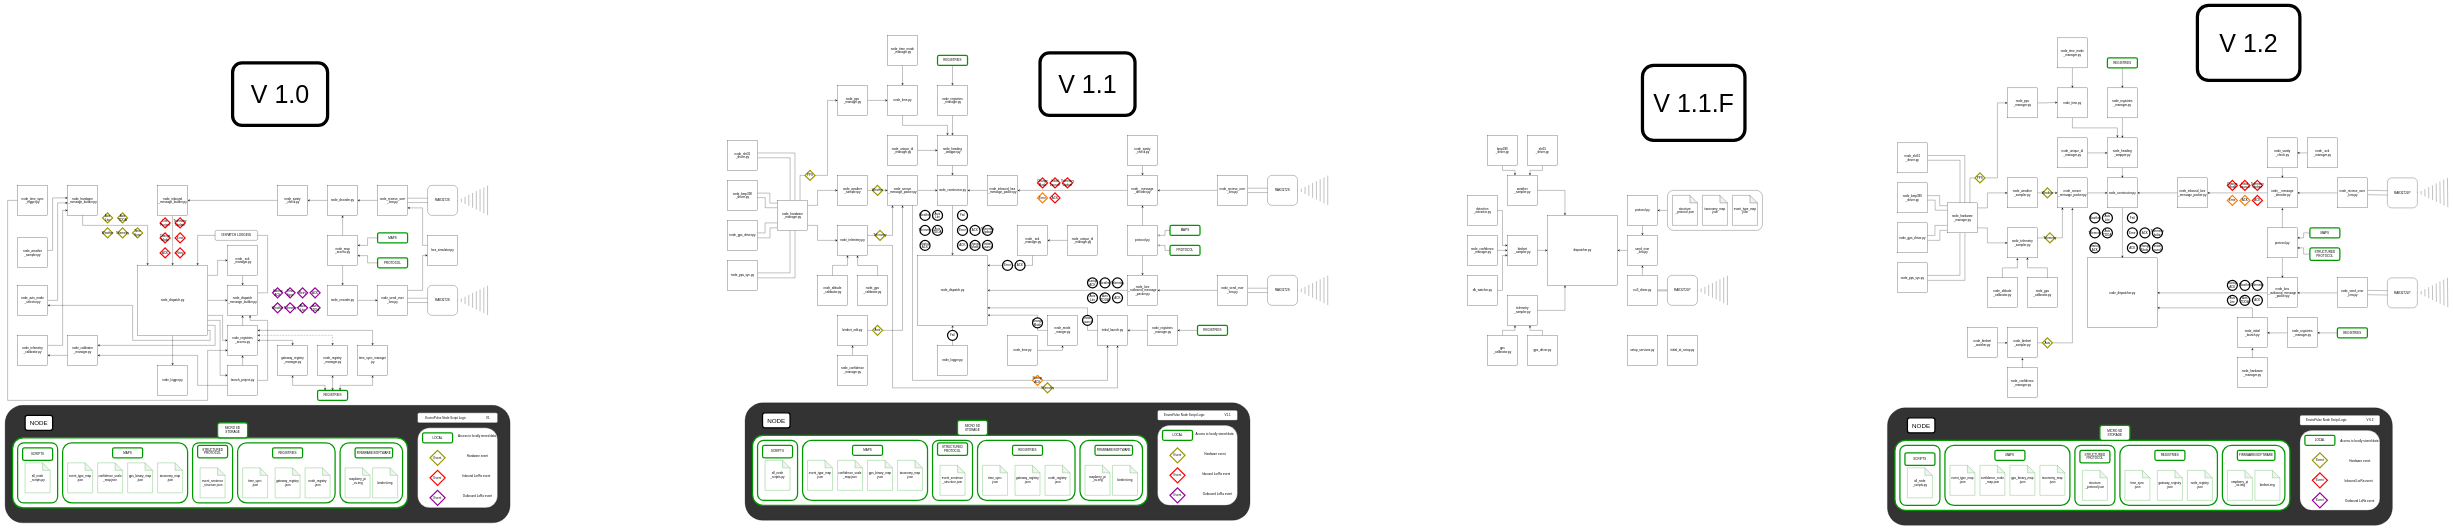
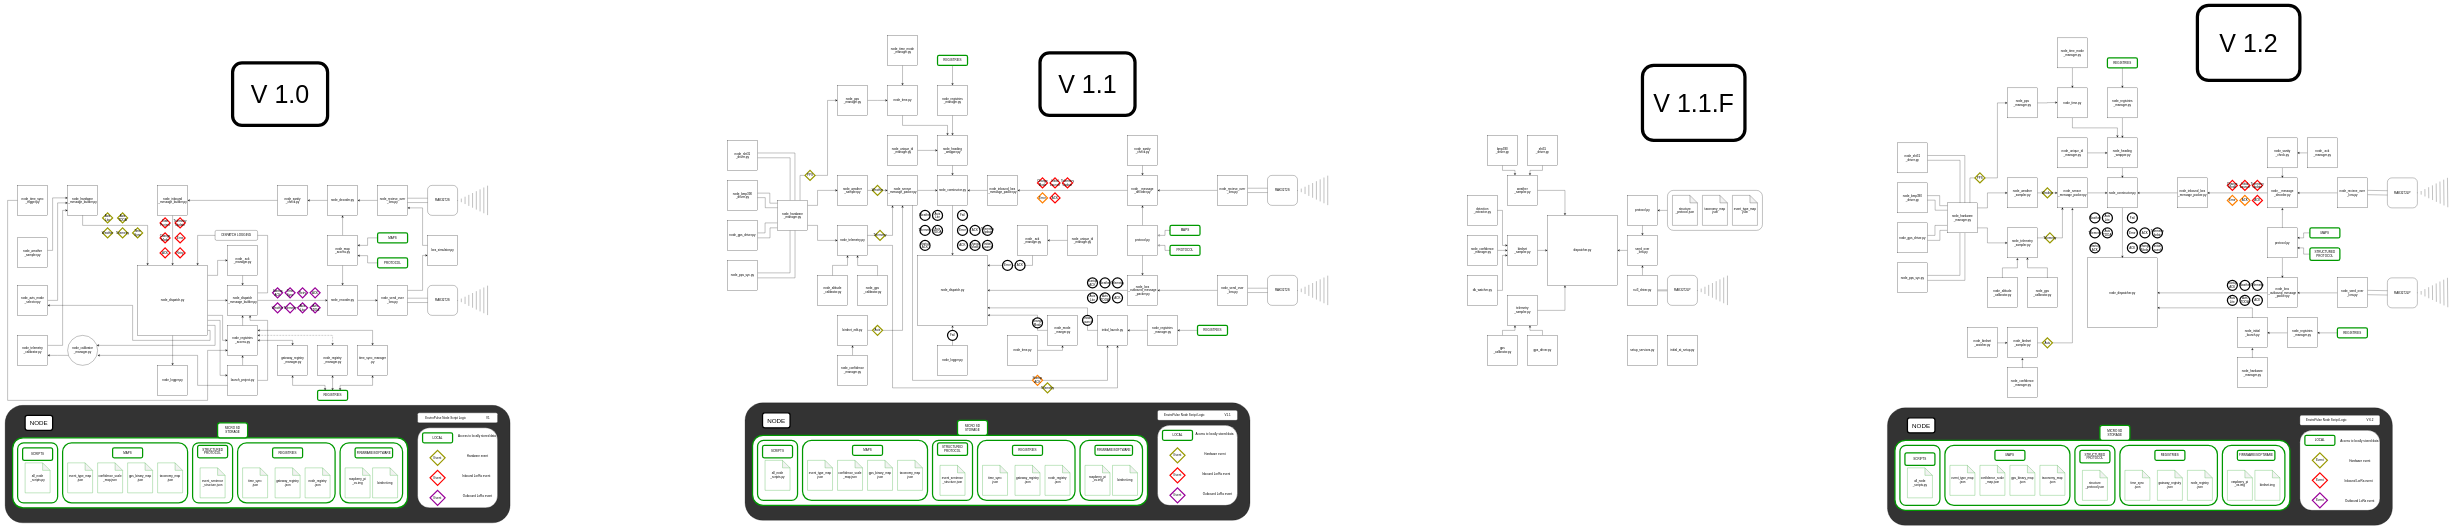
node "Lite Project": label "Lite Project" -> "Start Project"
edge "node_dispatch _message_builder.py" -> "node_encoder.py": added
node "node_calibrator _manager.py": shape rectangle -> ellipse
